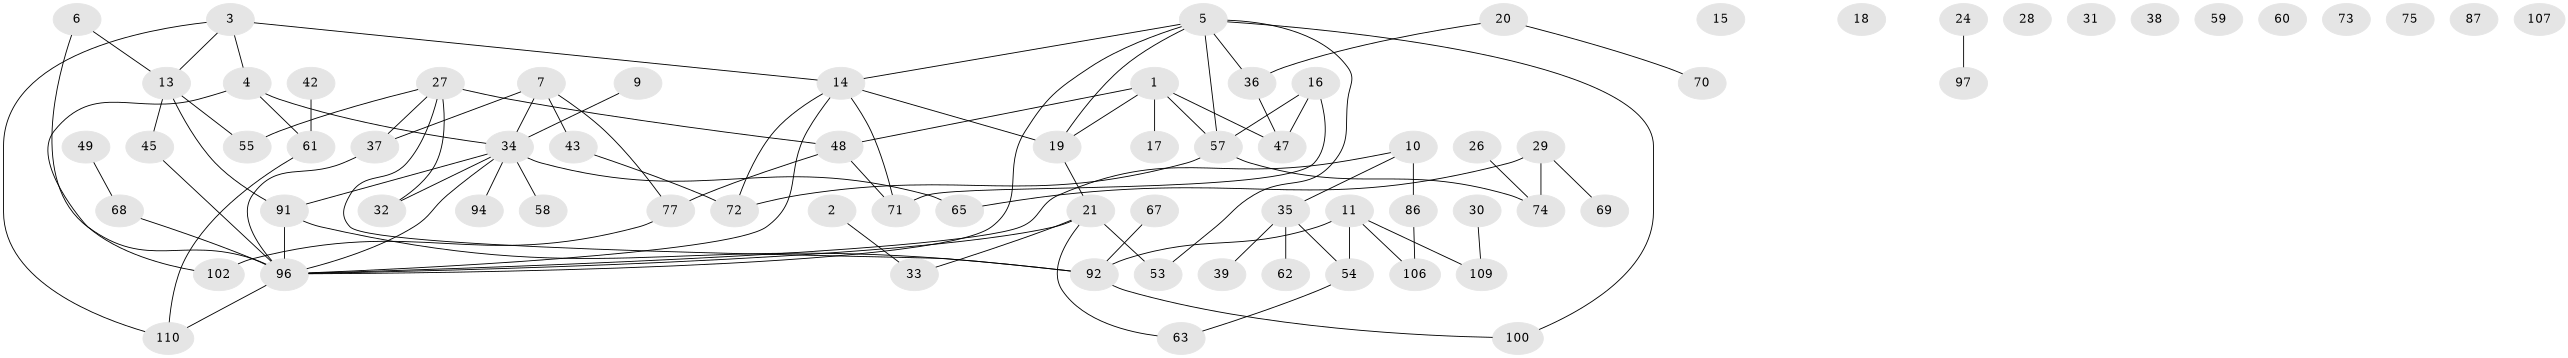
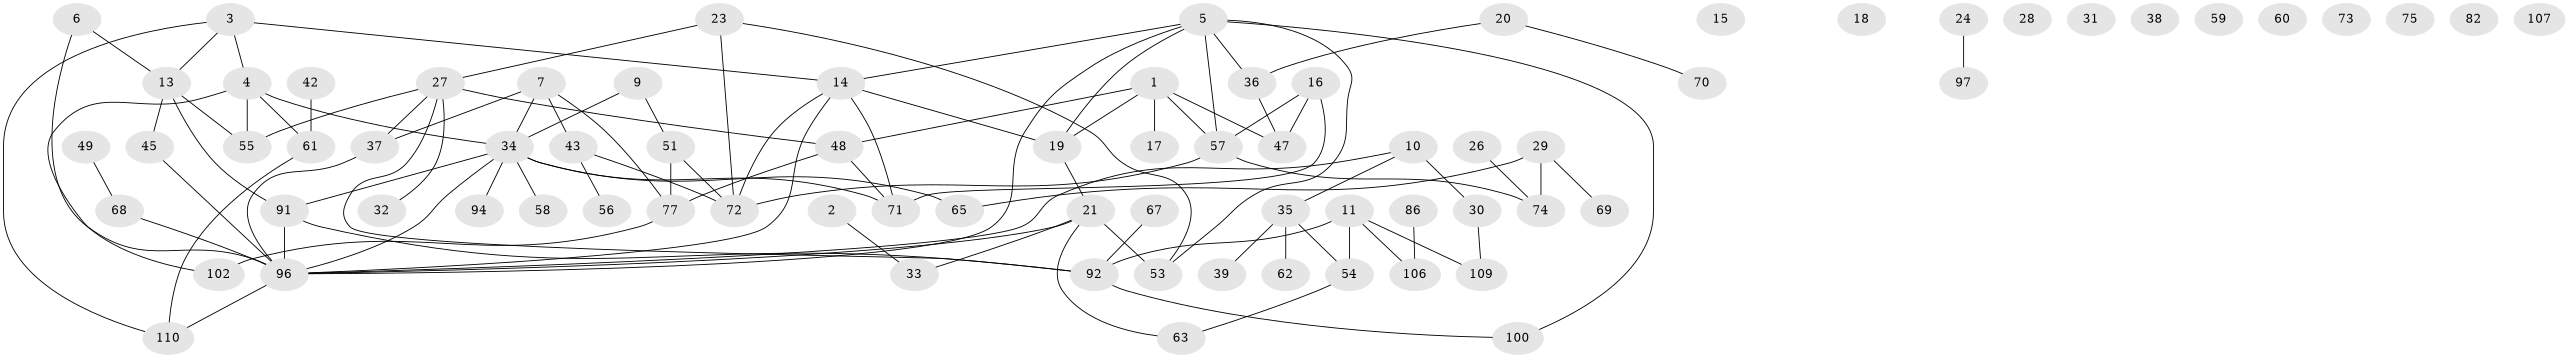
node "23": added
node "87": label "87" -> "82"
edge "4" -- "55": added
node "51": added
edge "10" -- "86": now "10" -- "30"
edge "34" -- "32": now "34" -- "71"
node "56": added
